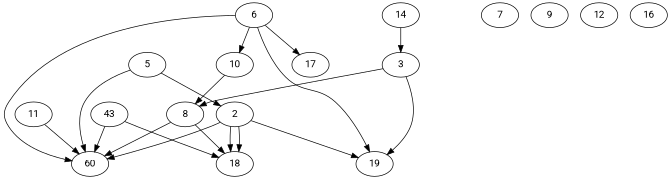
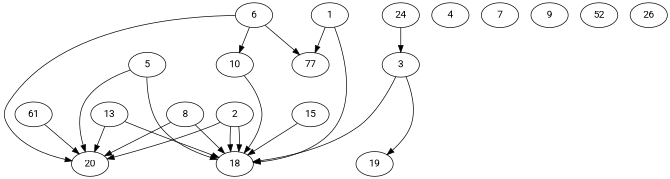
node "1": added
node "14": label "14" -> "24"
node "4": added
node "12": label "12" -> "52"
node "16": label "16" -> "26"
node "17": label "17" -> "77"
edge "3" -> "8": now "3" -> "18"
edge "10" -> "8": now "10" -> "18"
edge "5" -> "2": now "5" -> "18"
edge "6" -> "19": removed
node "11": label "11" -> "61"
node "43": label "43" -> "13"
node "15": added
edge "2" -> "19": removed
node "60": label "60" -> "20"
